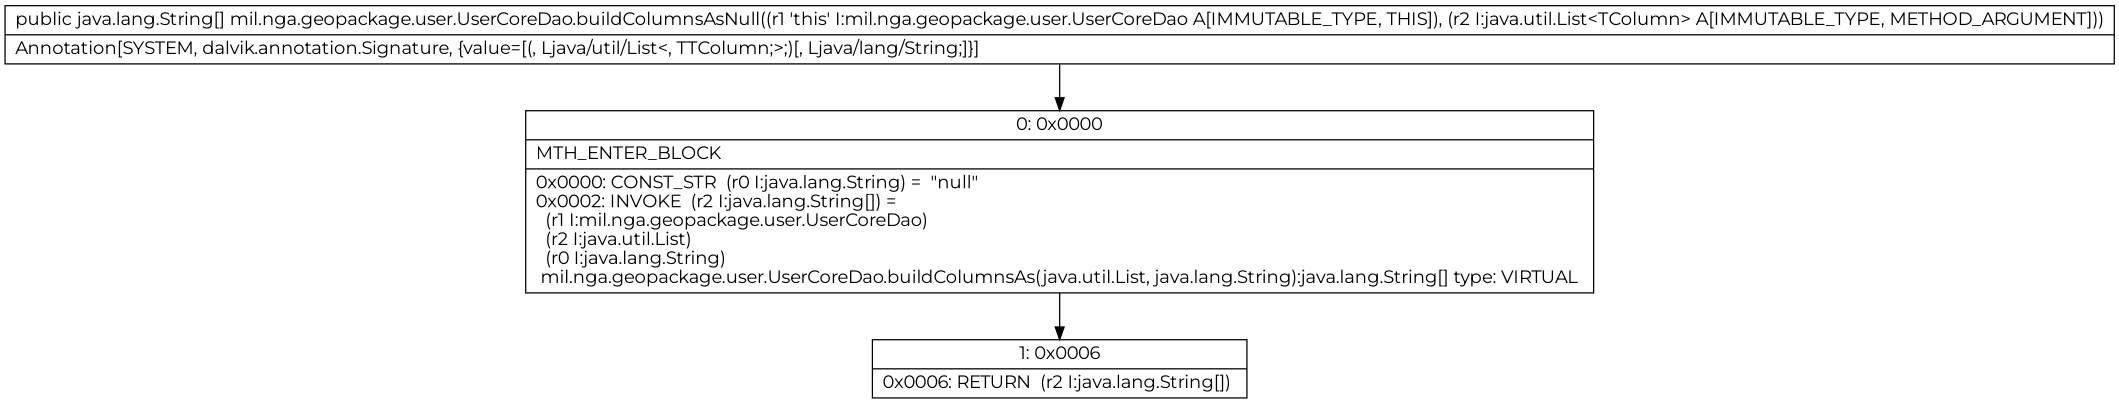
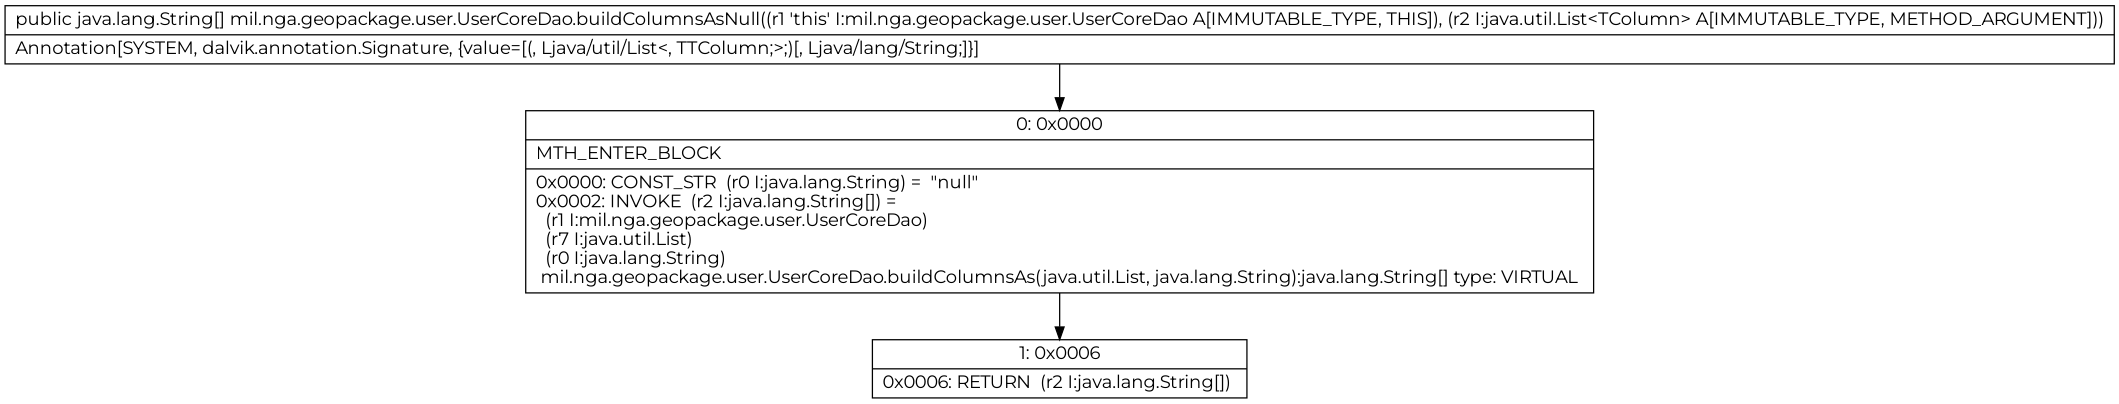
node "0: 0x0000": text "(r2 I:java.util.List)" -> "(r7 I:java.util.List)"
